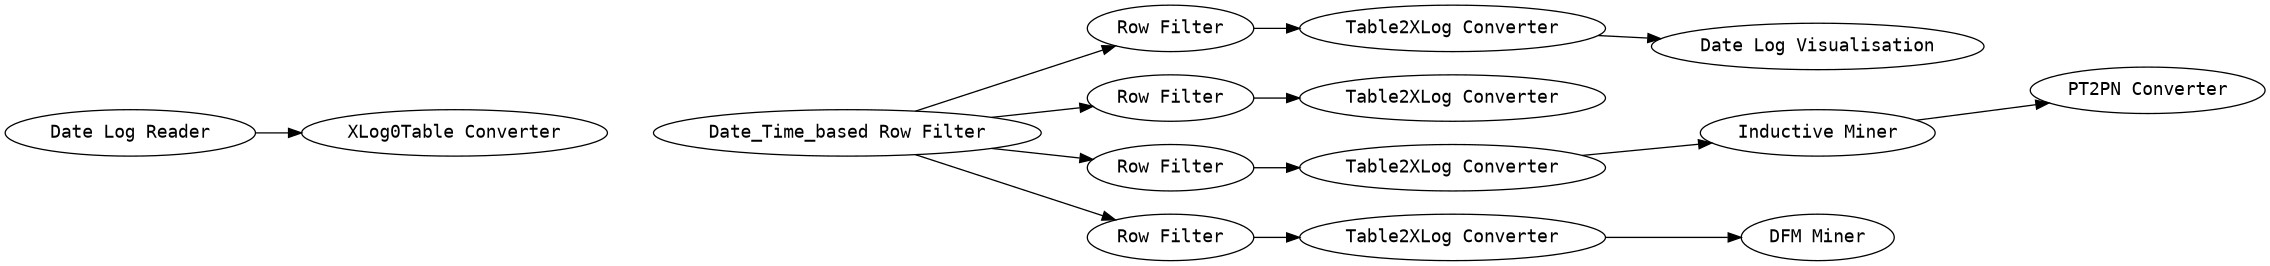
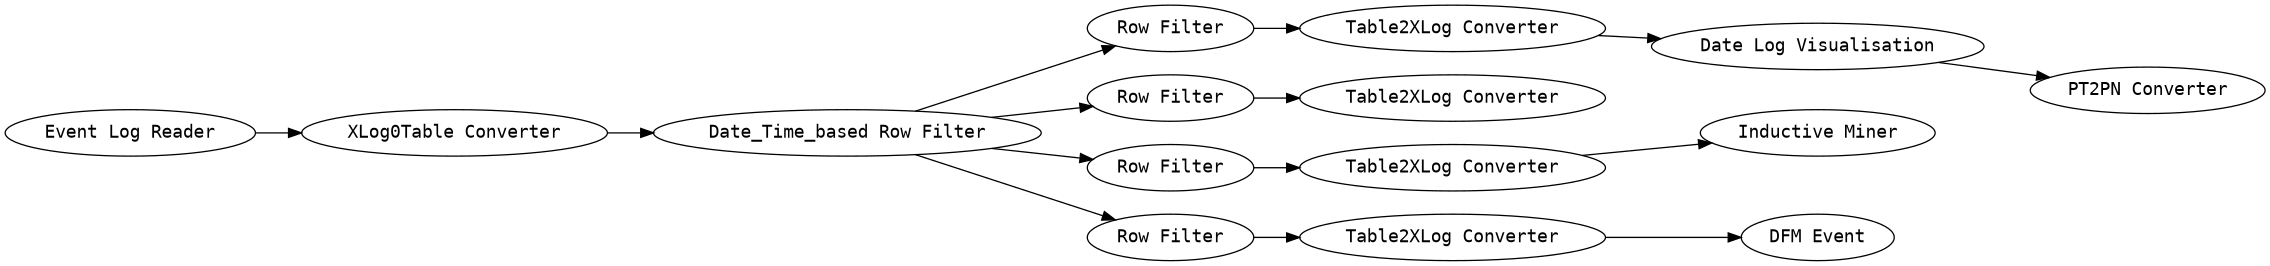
edge "Inductive Miner" -> "PT2PN Converter": now "Date Log Visualisation" -> "PT2PN Converter"
node "Date Log Reader": label "Date Log Reader" -> "Event Log Reader"
edge "XLog0Table Converter" -> "Date_Time_based Row Filter": added
node "DFM Miner": label "DFM Miner" -> "DFM Event"
